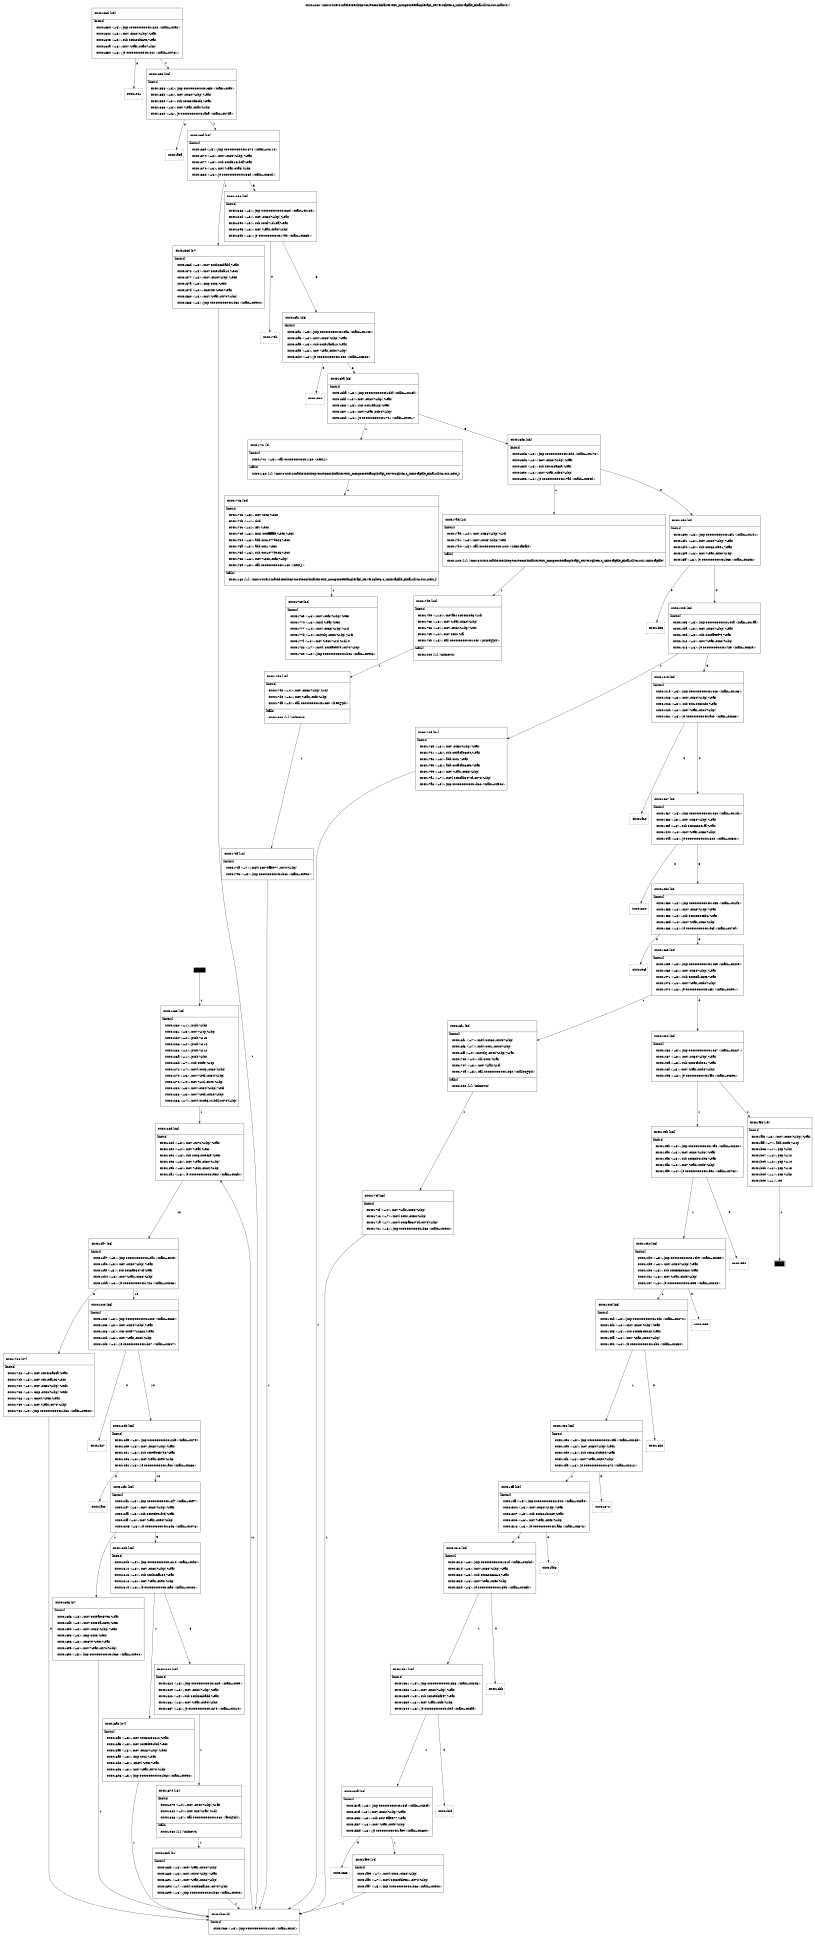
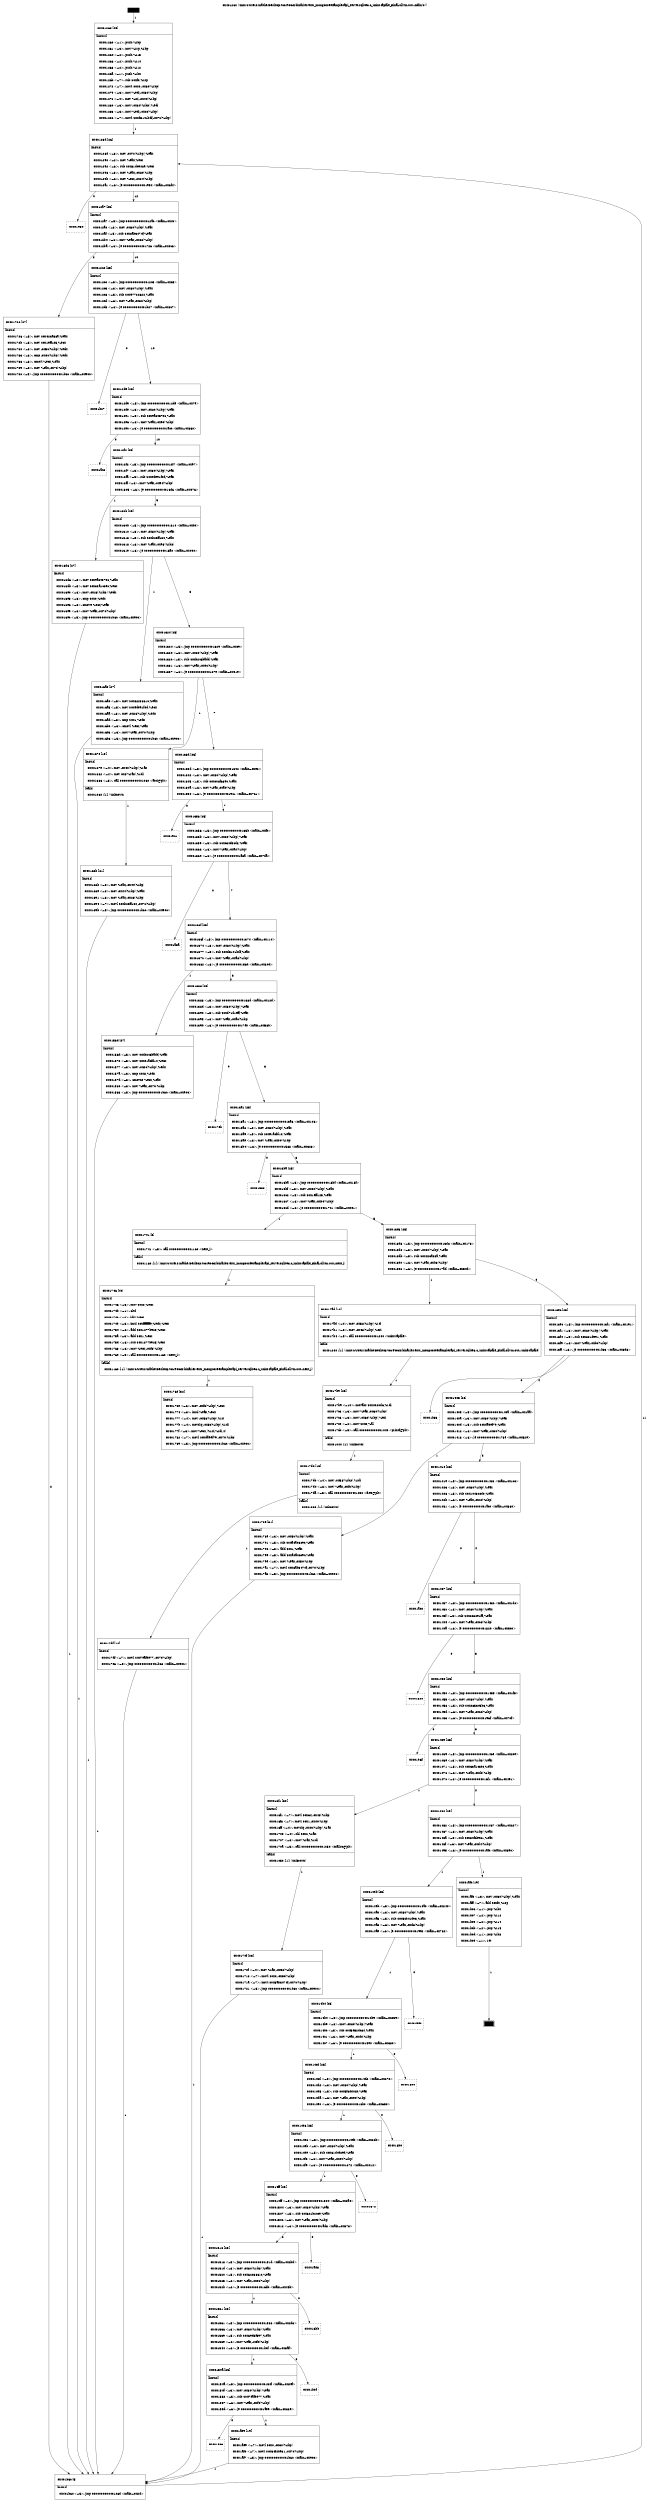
node "0x401954": added
edge "0x401324 [25]" -> "0x40133d [25]": added, label "7"
